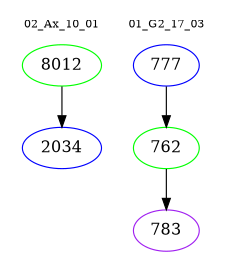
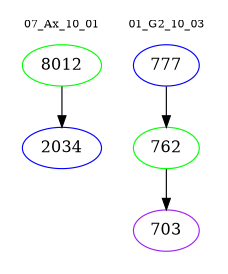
cluster "02_Ax_10_01": label "02_Ax_10_01" -> "07_Ax_10_01"
cluster "01_G2_17_03": label "01_G2_17_03" -> "01_G2_10_03"
node "783": label "783" -> "703"
